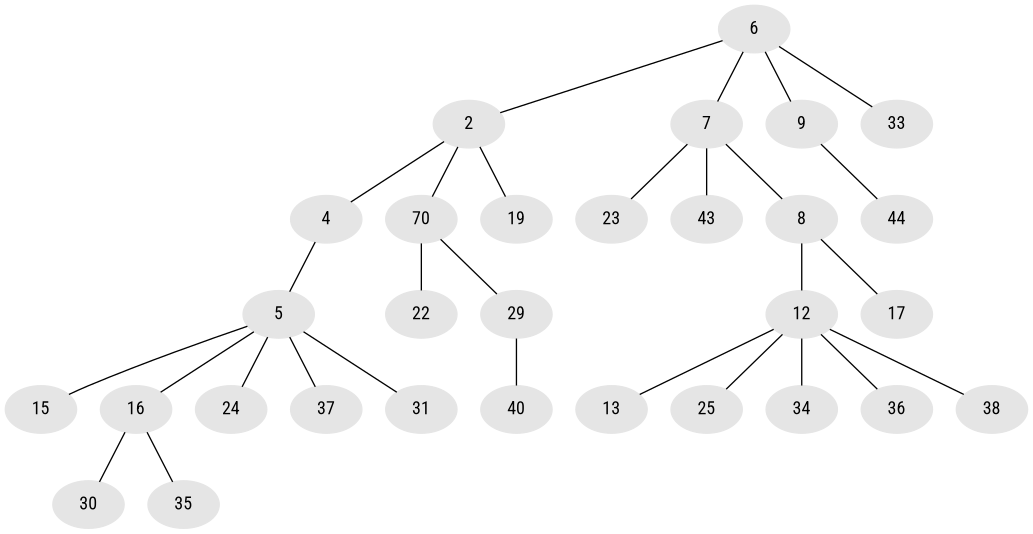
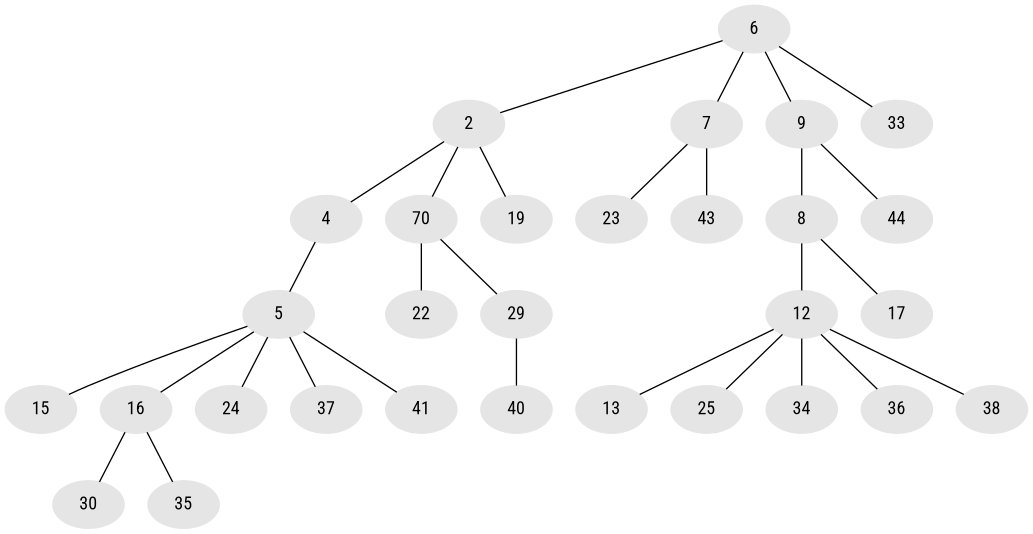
edge "7" -- "8": now "9" -- "8"
node "31": label "31" -> "41"
